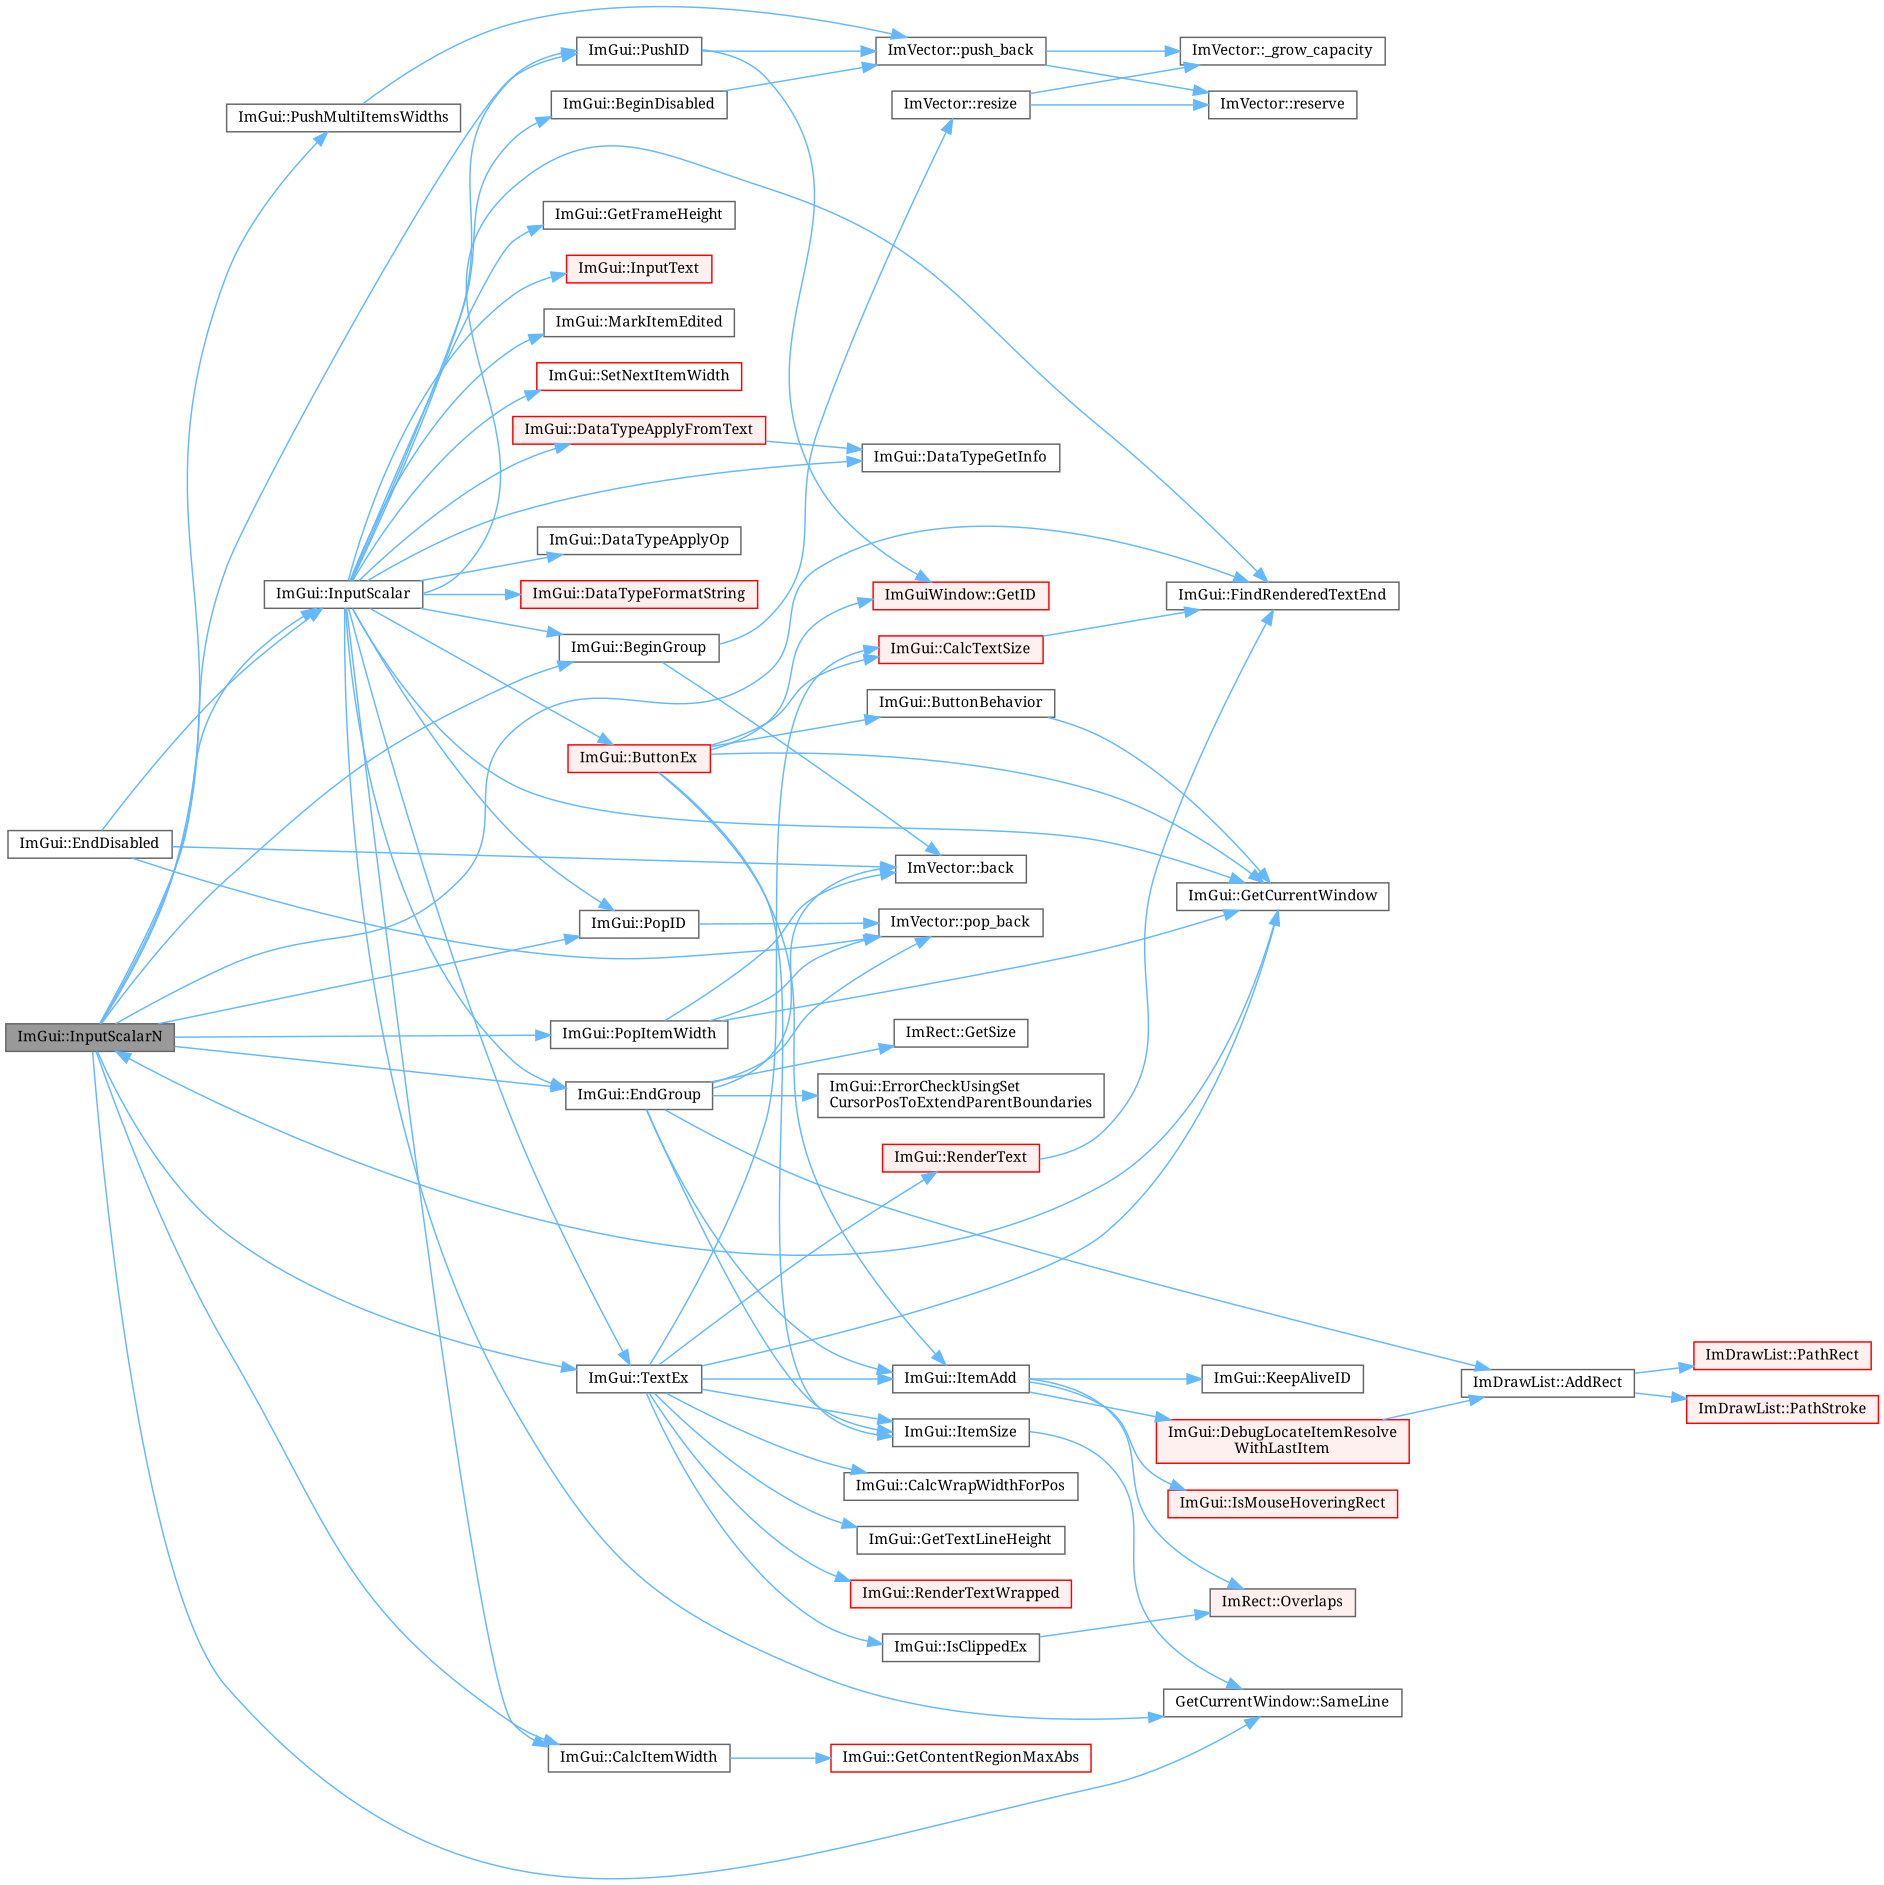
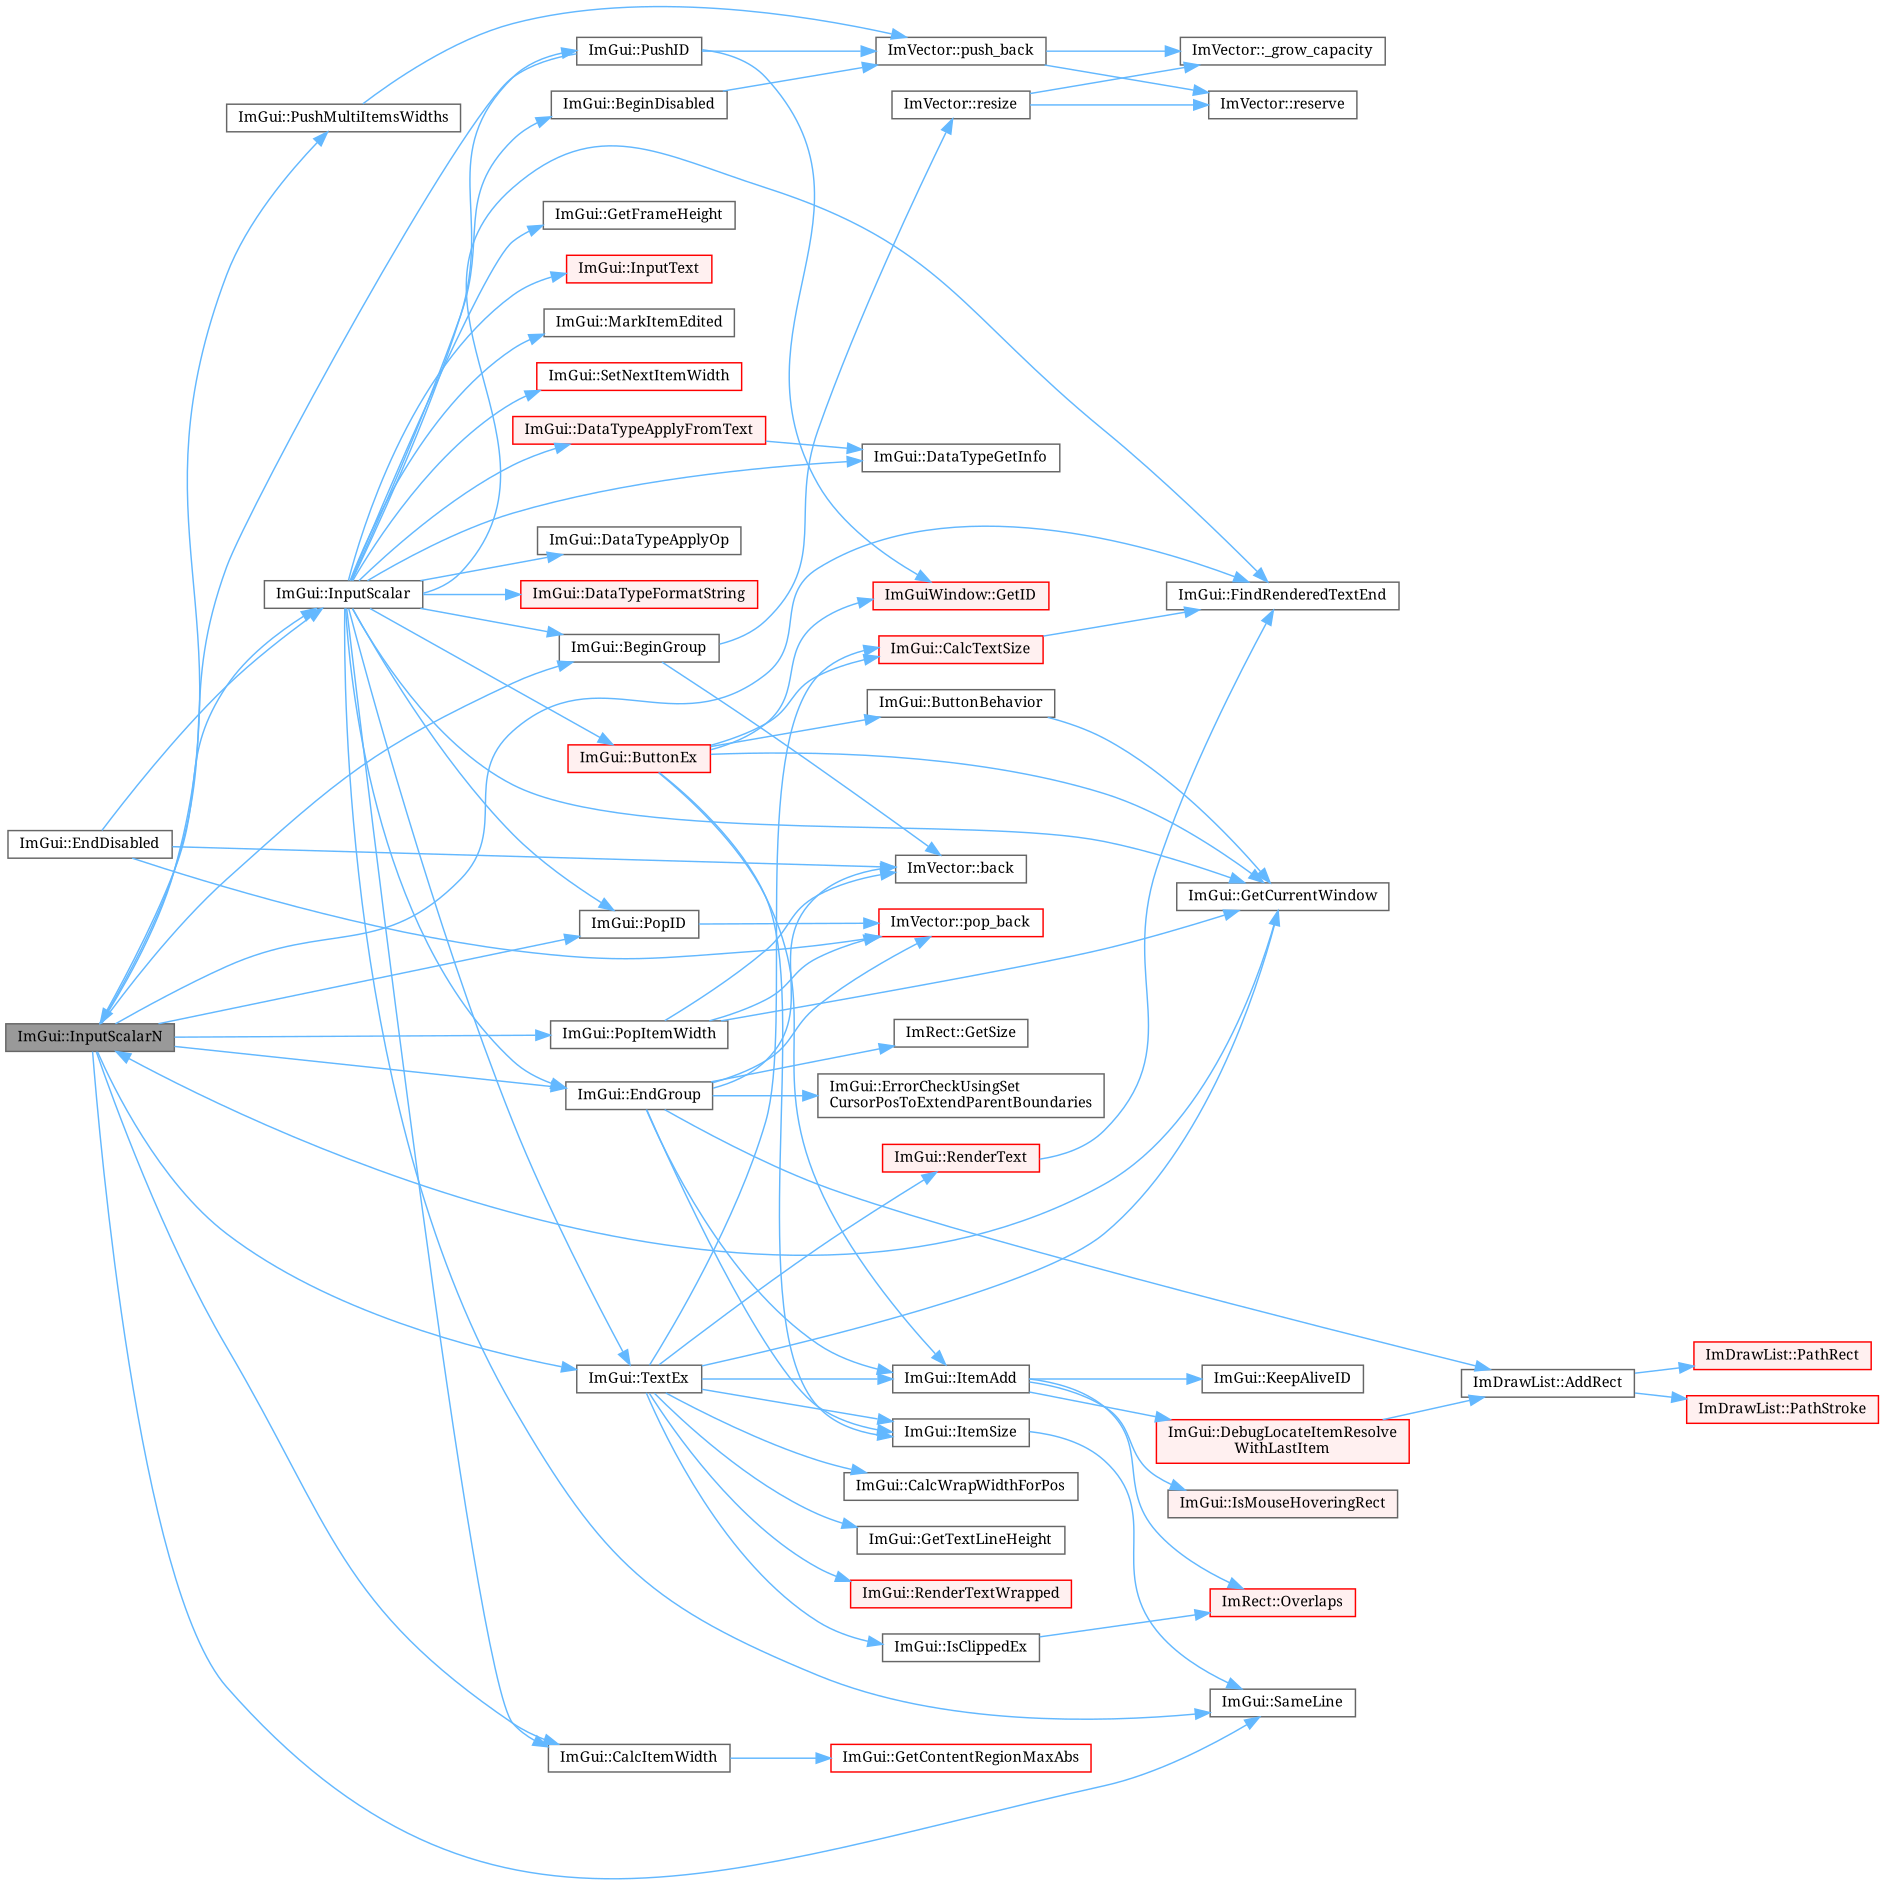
edge "ImGui::InputScalarN" -> "ImGui::PushID": reversed
node "ImVector::pop_back": color grey40 -> red
node "ImGui::IsMouseHoveringRect": color red -> grey40
node "ImRect::Overlaps": color grey40 -> red
node "GetCurrentWindow::SameLine": label "GetCurrentWindow::SameLine" -> "ImGui::SameLine"
